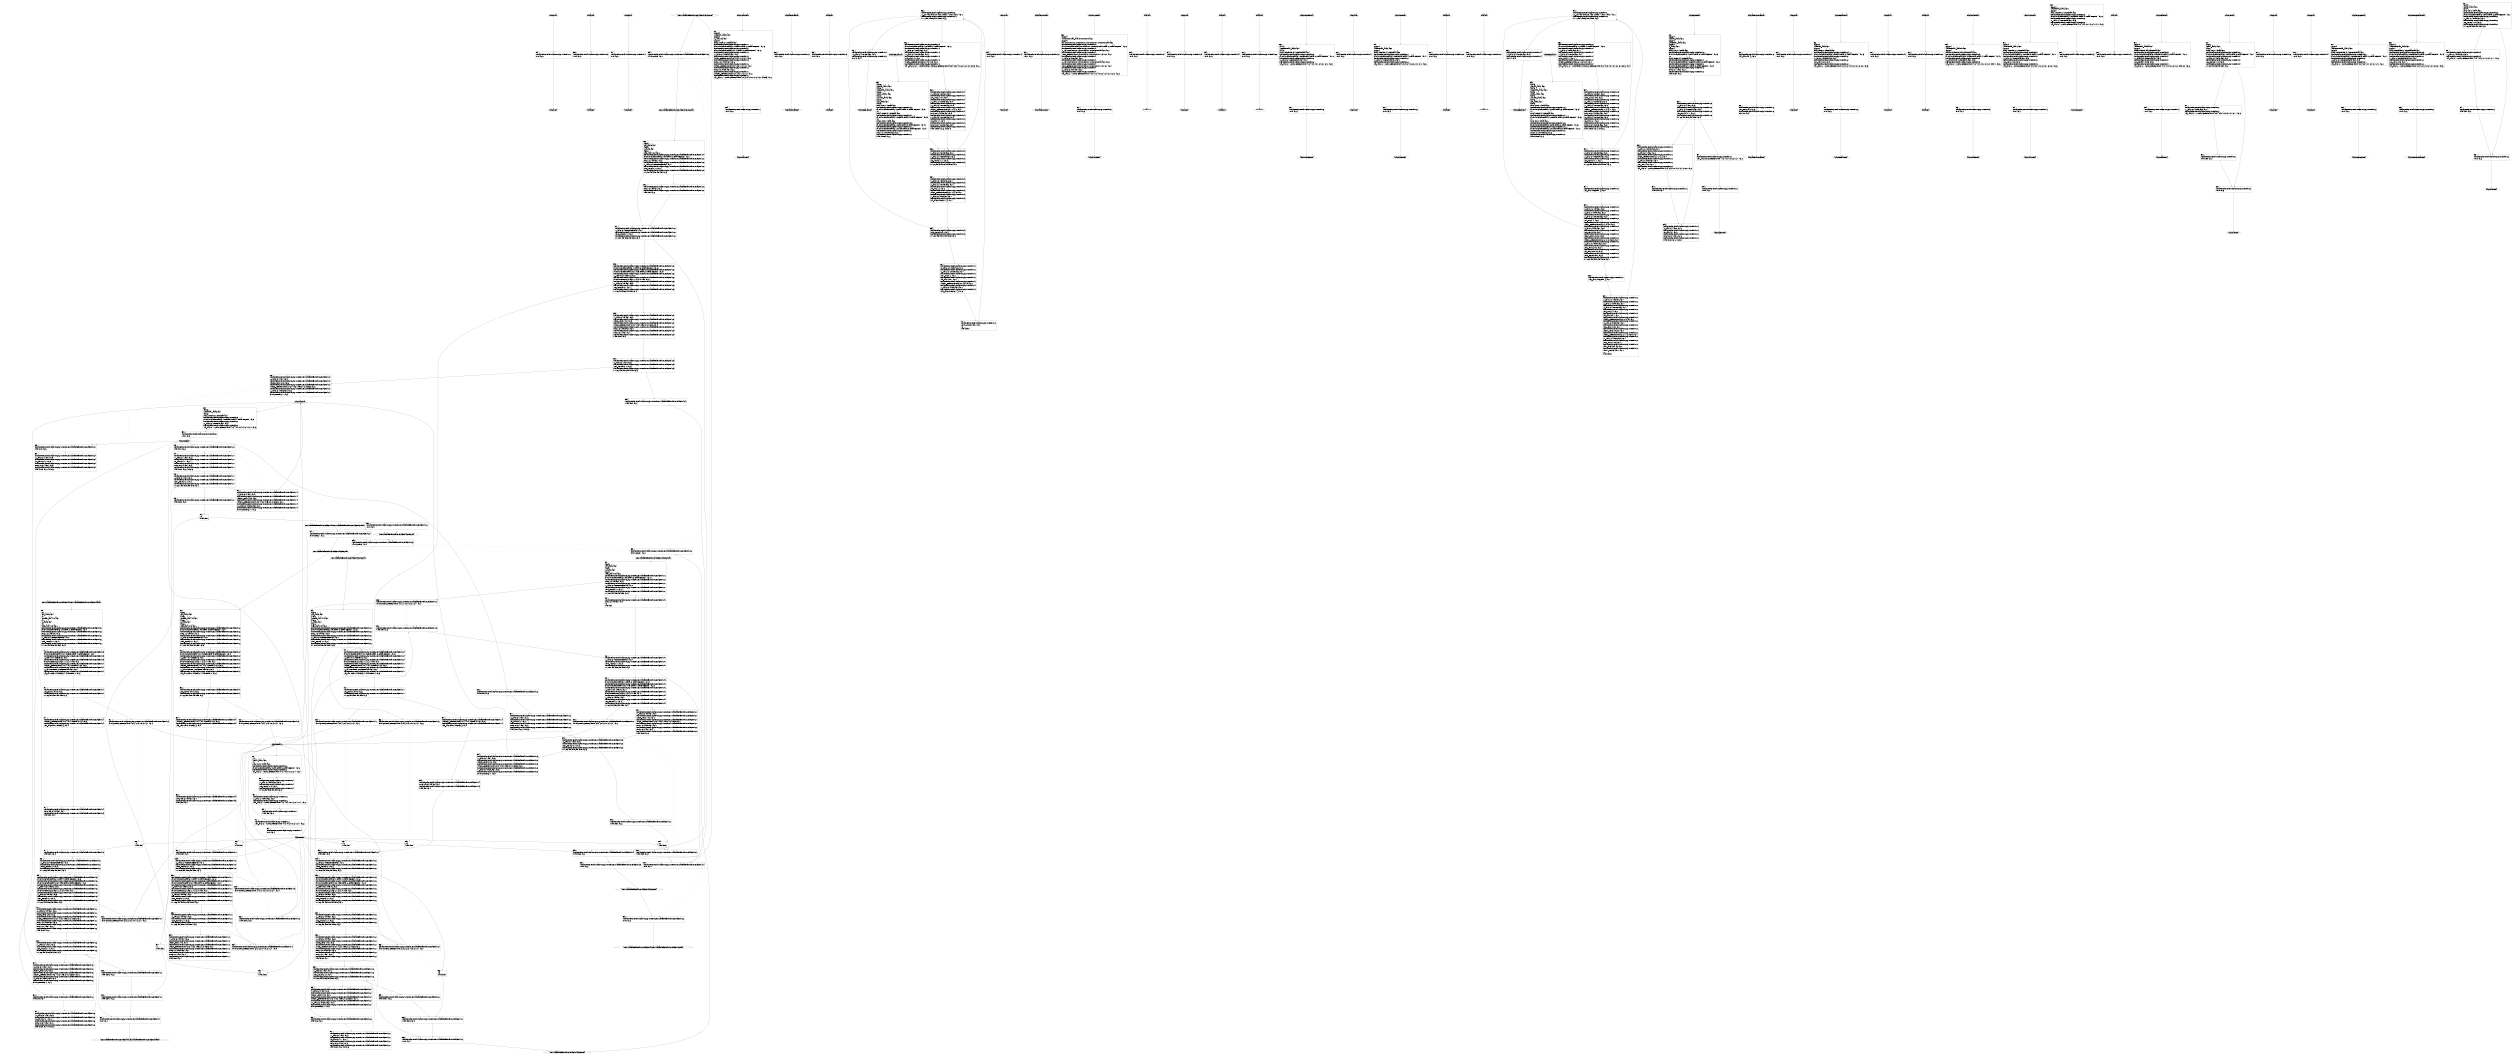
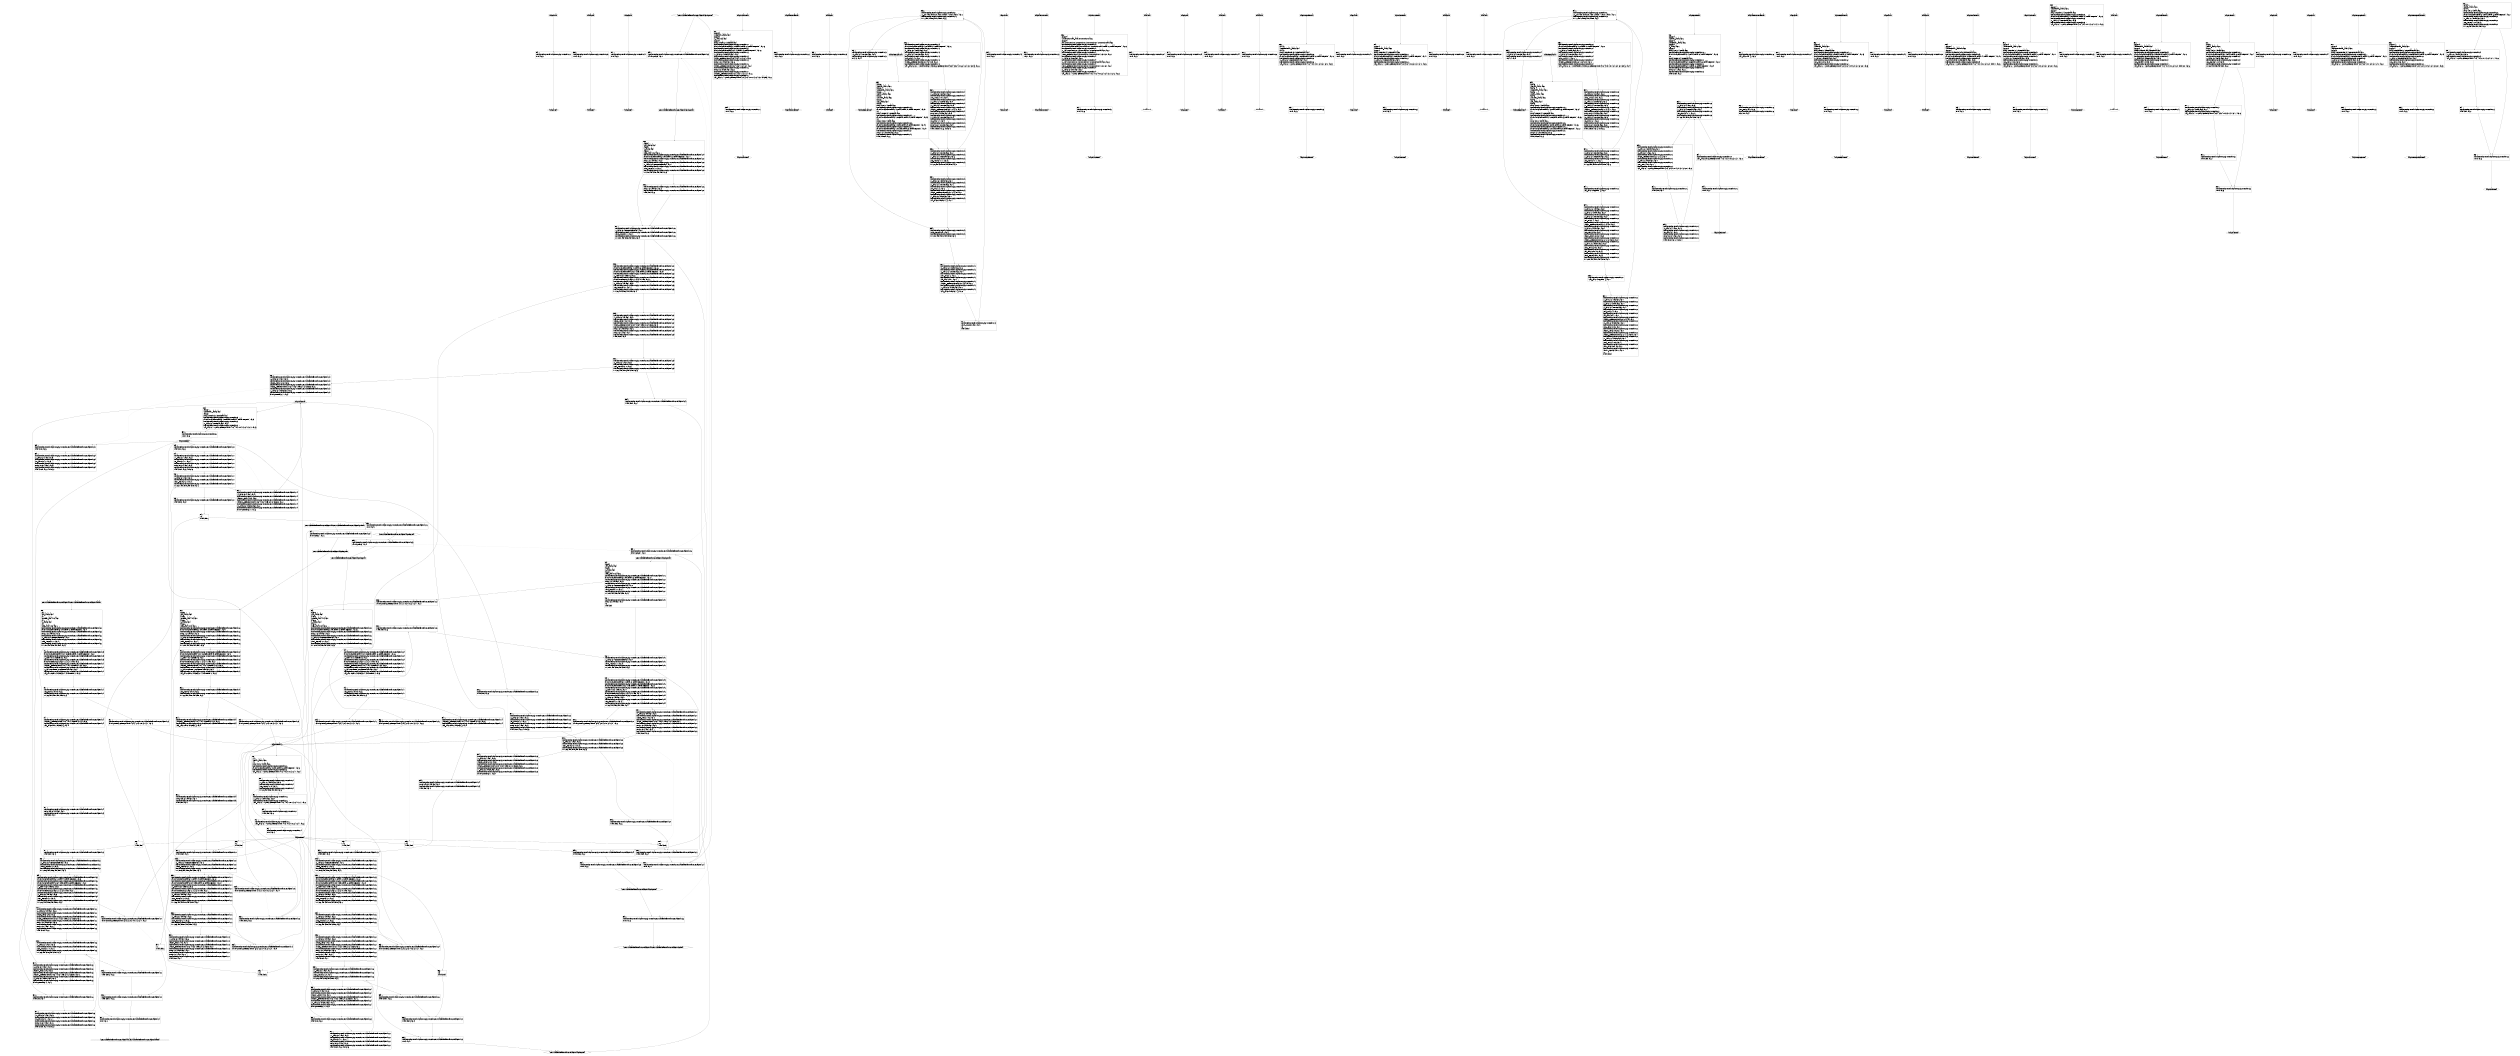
node "{io_ll_bad1_end}": added
